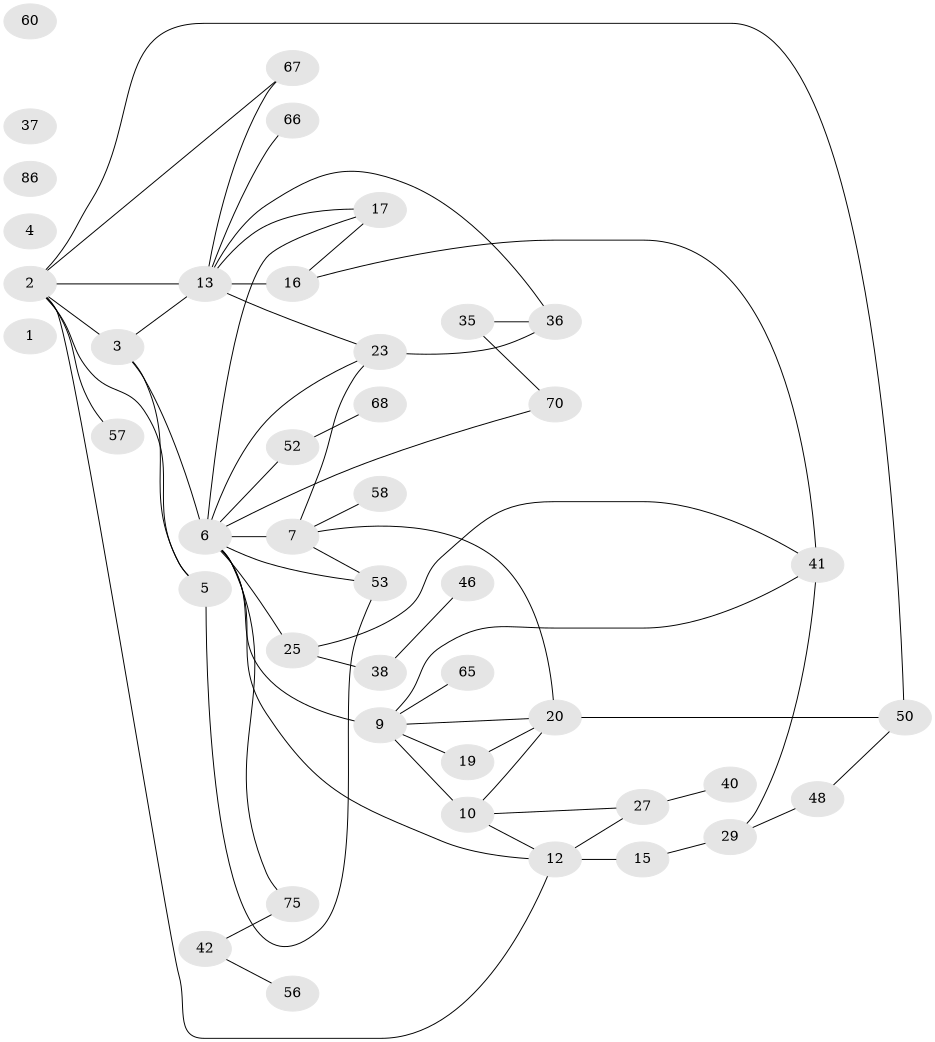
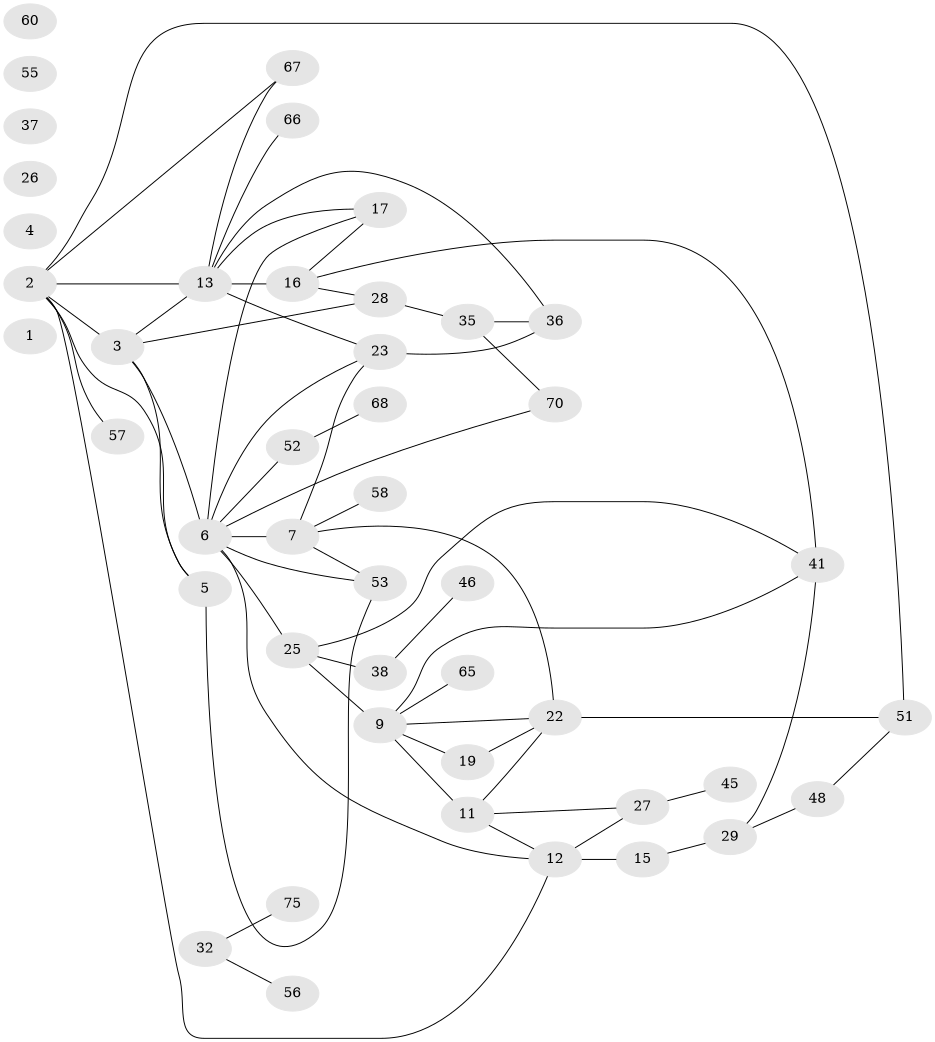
node "55": added
node "86": label "86" -> "26"
node "28": added
edge "6" -- "9": now "25" -- "9"
node "20": label "20" -> "22"
node "50": label "50" -> "51"
edge "6" -- "75": removed
node "40": label "40" -> "45"
node "10": label "10" -> "11"
node "42": label "42" -> "32"
